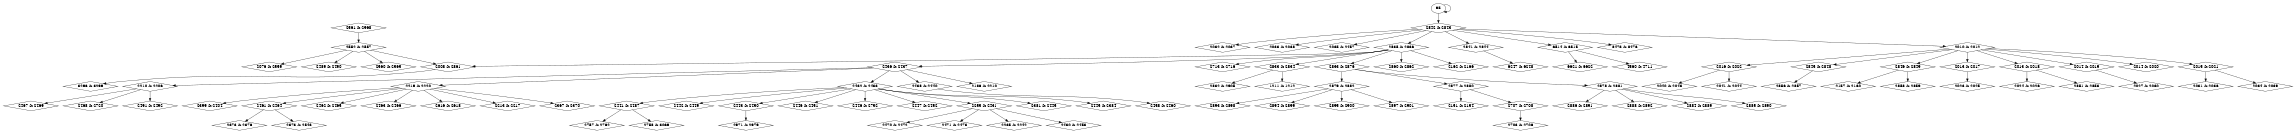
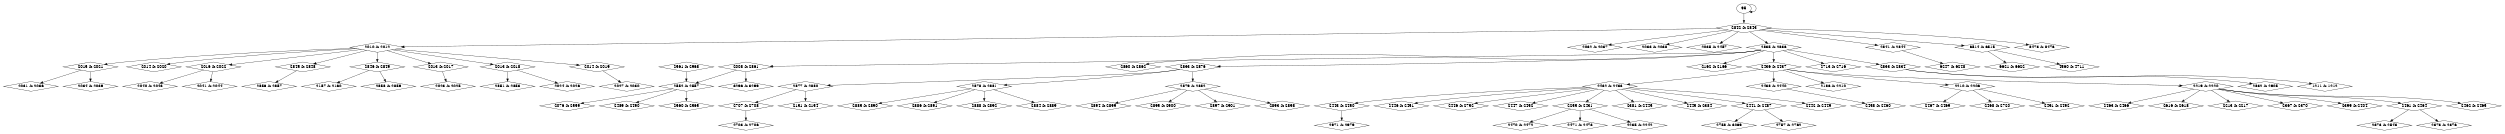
edge "2552 & 2557" -> "2008 & 2861": reversed
node "2430 & 2453": removed
